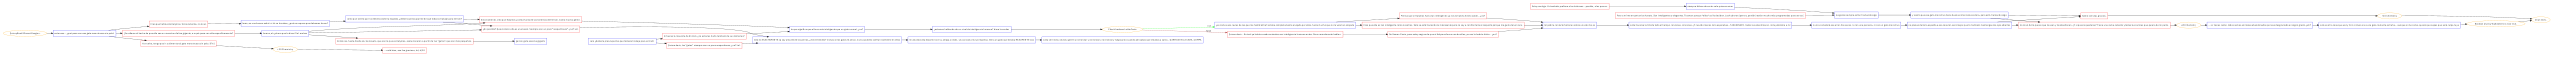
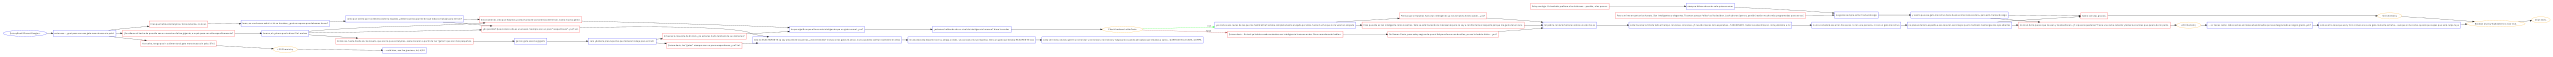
edge "+10 Chemistry" -> "Chat ends.": now "+10 Chemistry" -> "Boolean QuincyToySoldier1 is now true."
node "QuincyRank3Convo3 begins.": color orange -> blue
edge "genial. gata asesina gigante" -> "pero ¿debería preocuparme que todavía trabaje para entrati?": added
node "... está bien, eso fue gracioso, lol, 6/10": color red -> blue
